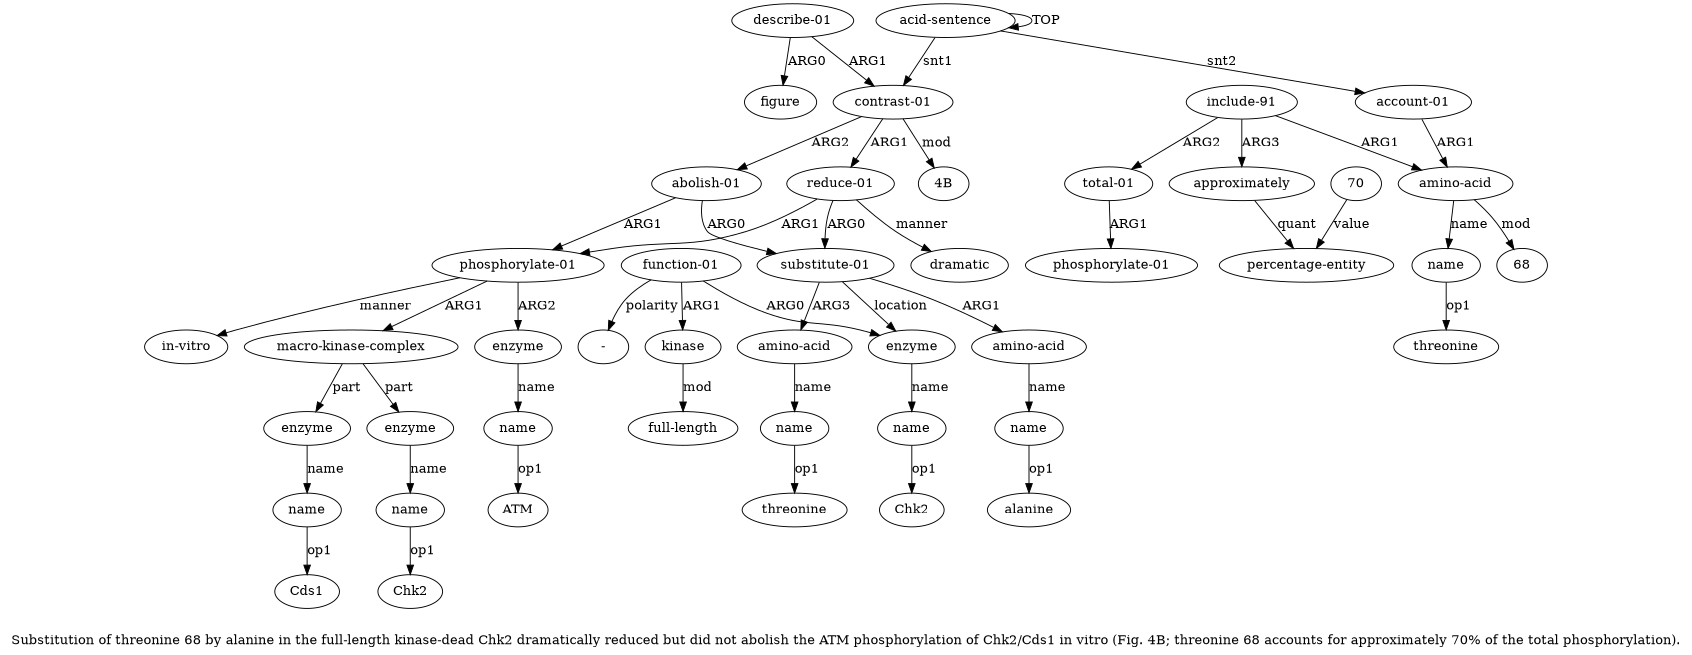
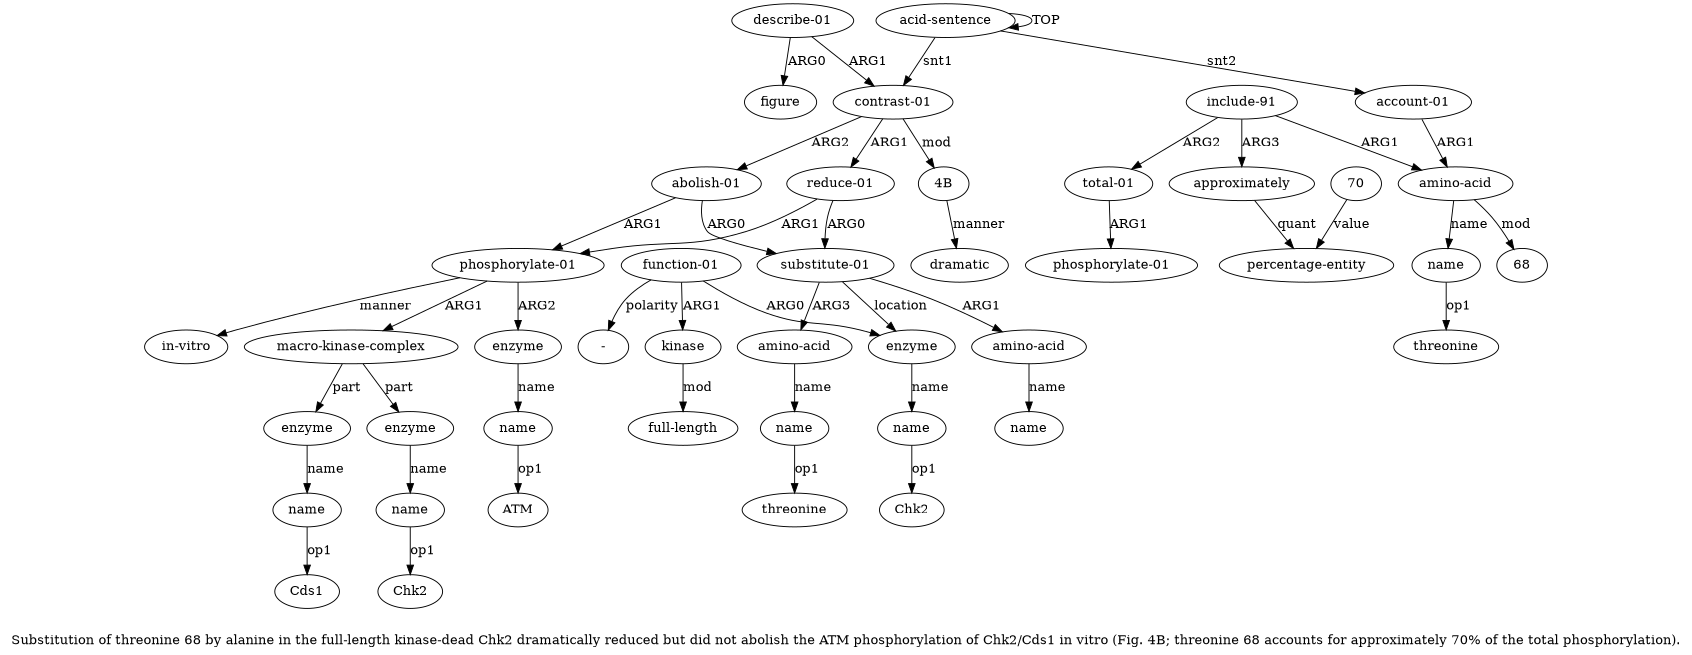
edge "reduce-01" -> "dramatic": now "4B" -> "dramatic"
node "alanine": removed
